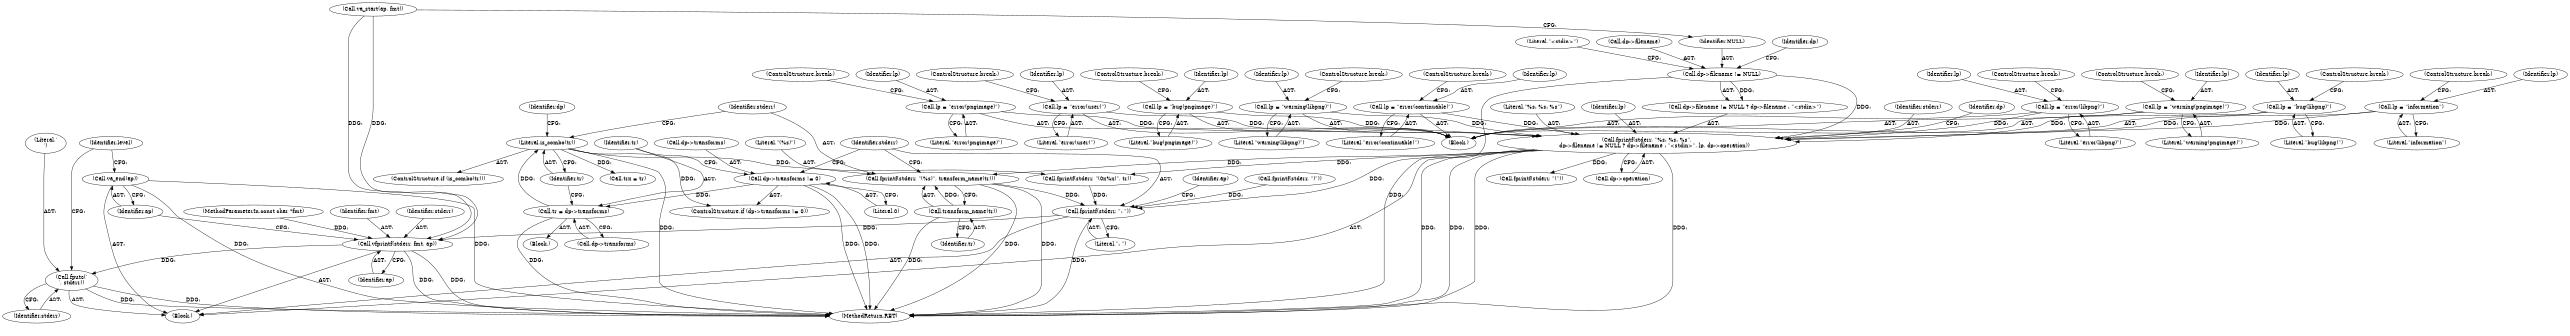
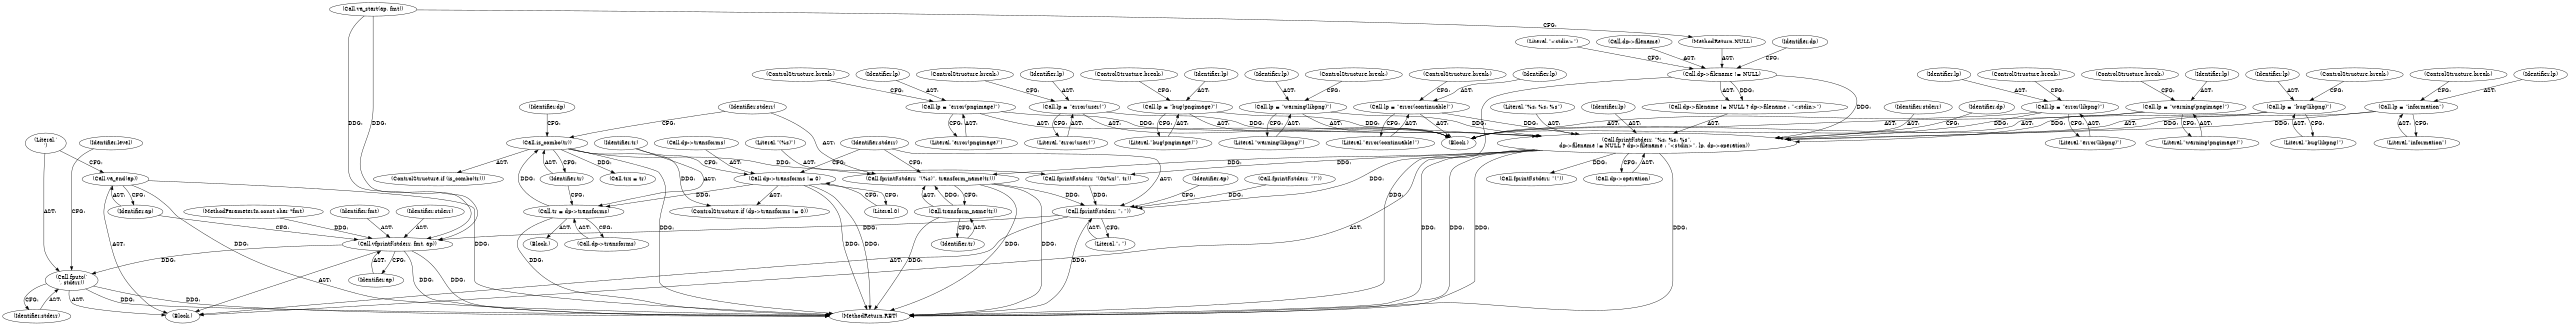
node "(Identifier,NULL)": label "(Identifier,NULL)" -> "(MethodReturn,NULL)"
node "(Literal,is_combo(tr))": label "(Literal,is_combo(tr))" -> "(Call,is_combo(tr))"
edge "(Identifier,level)" -> "(Call,va_end(ap))": now "(Literal,' ')" -> "(Call,va_end(ap))"
edge "(Literal,0)" -> "(Call,dp->transforms != 0)": label "AST: " -> "CFG: "
